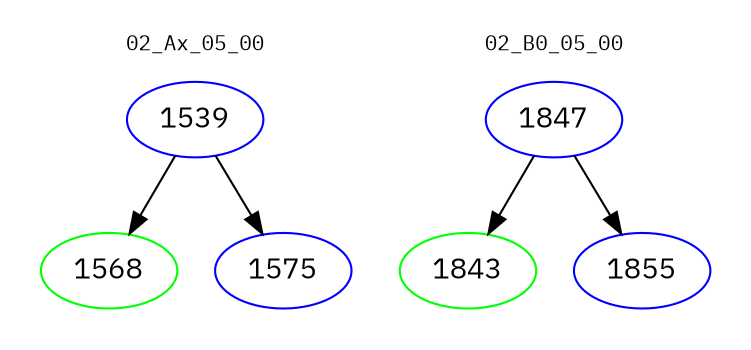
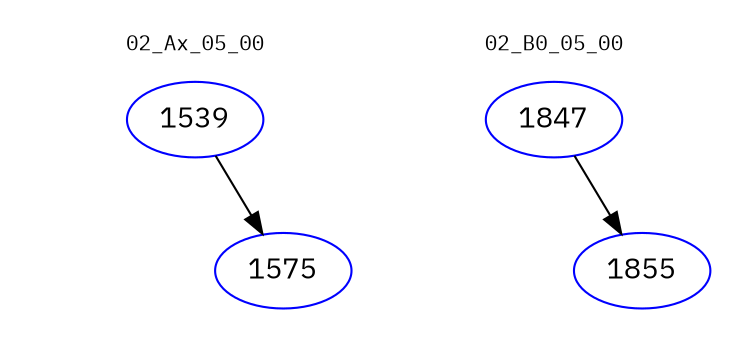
node "1568": removed
node "1843": removed
